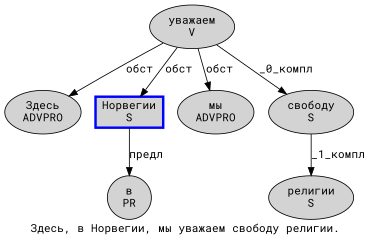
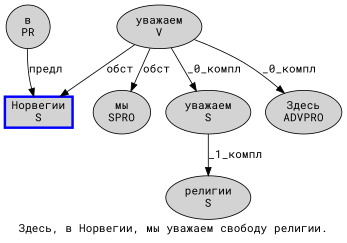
edge "уважаем V" -> "Здесь ADVPRO": label "обст" -> "_0_компл"
node "мы ADVPRO": label "мы ADVPRO" -> "мы SPRO"
node "свободу S": label "свободу S" -> "уважаем S"
edge "Норвегии S" -> "в PR": reversed
